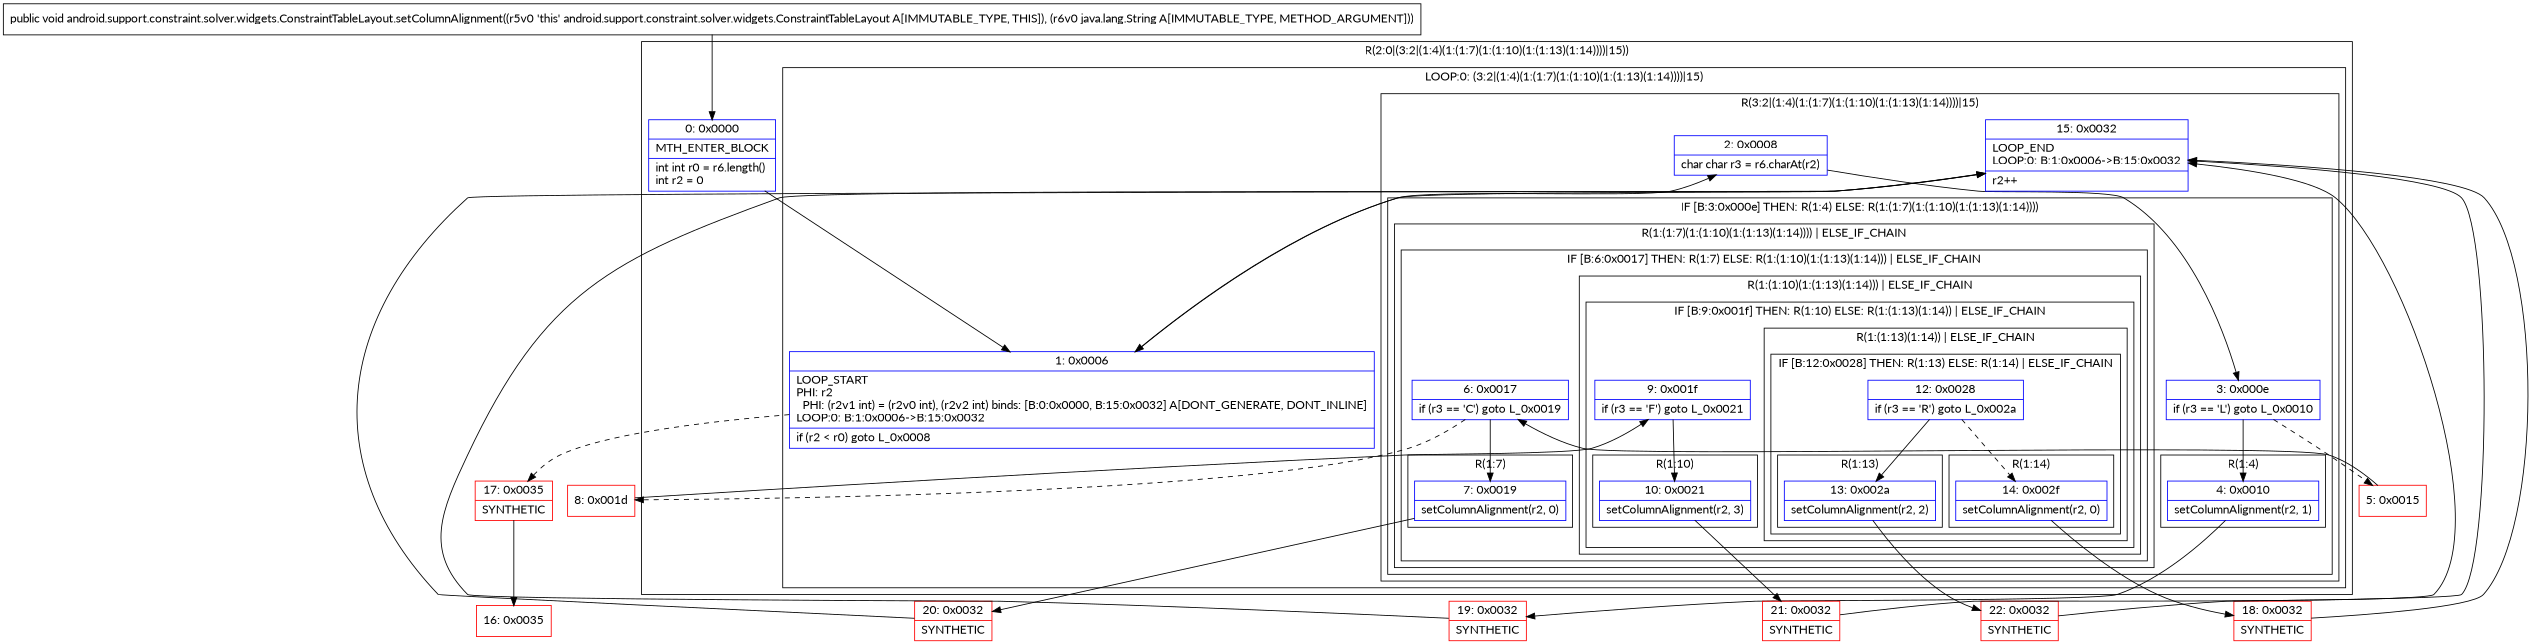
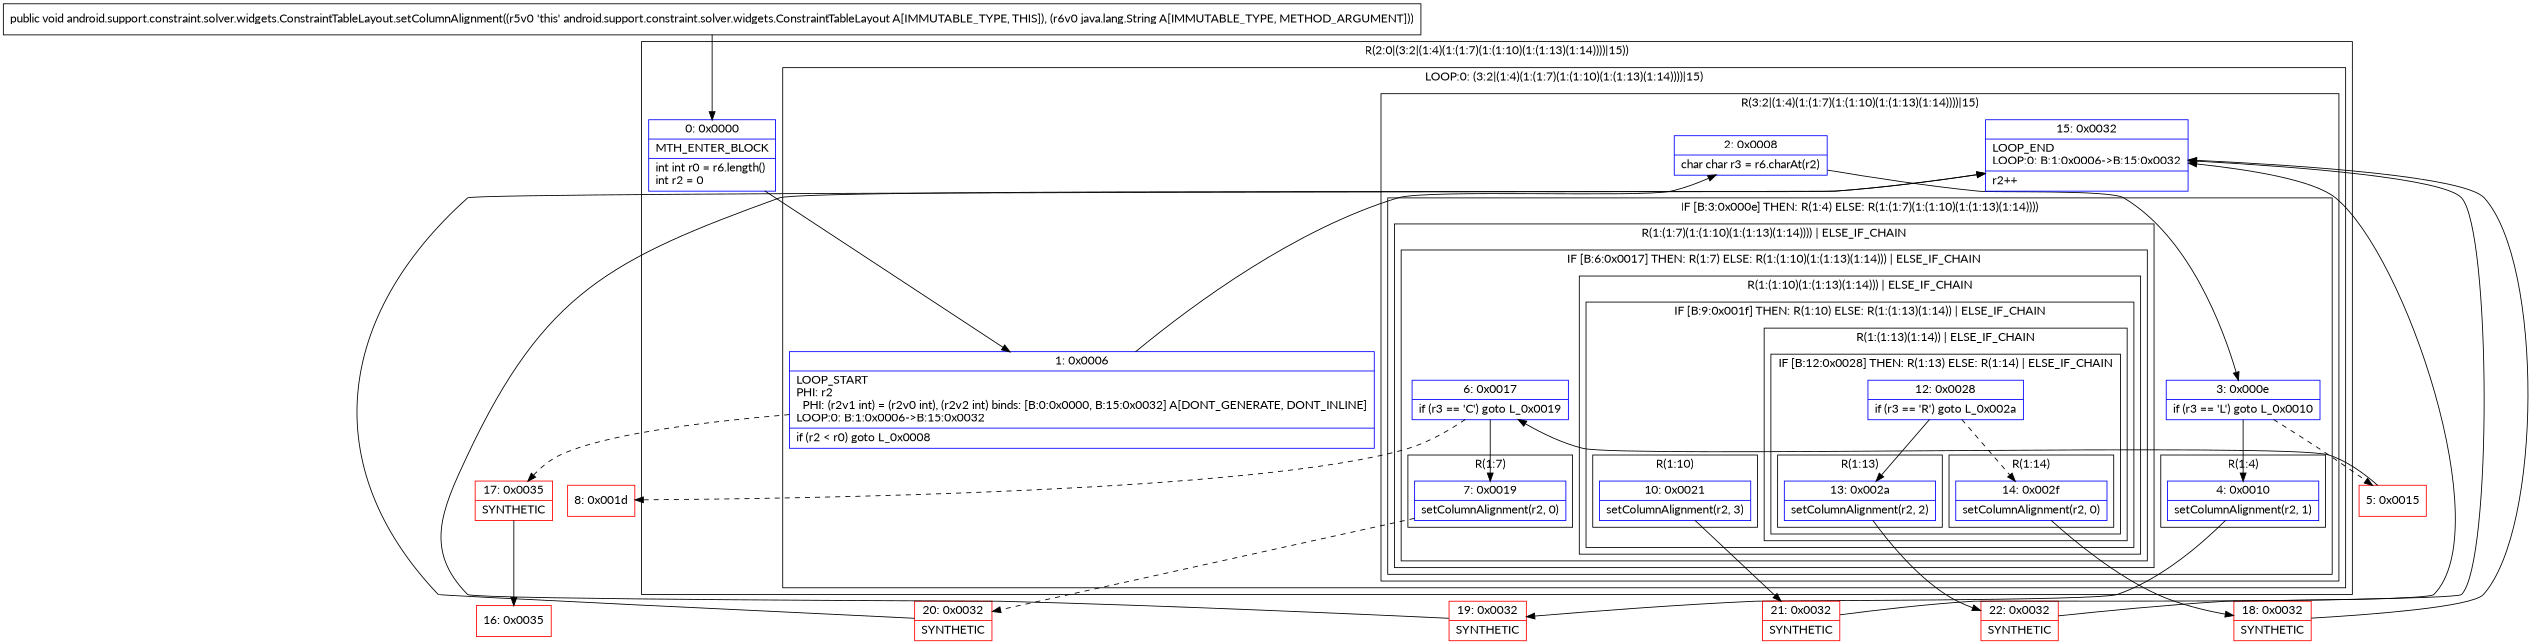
edge "15: 0x0032" -> "1: 0x0006": removed
node "9: 0x001f": removed
edge "7: 0x0019" -> "20: 0x0032": style solid -> dashed
